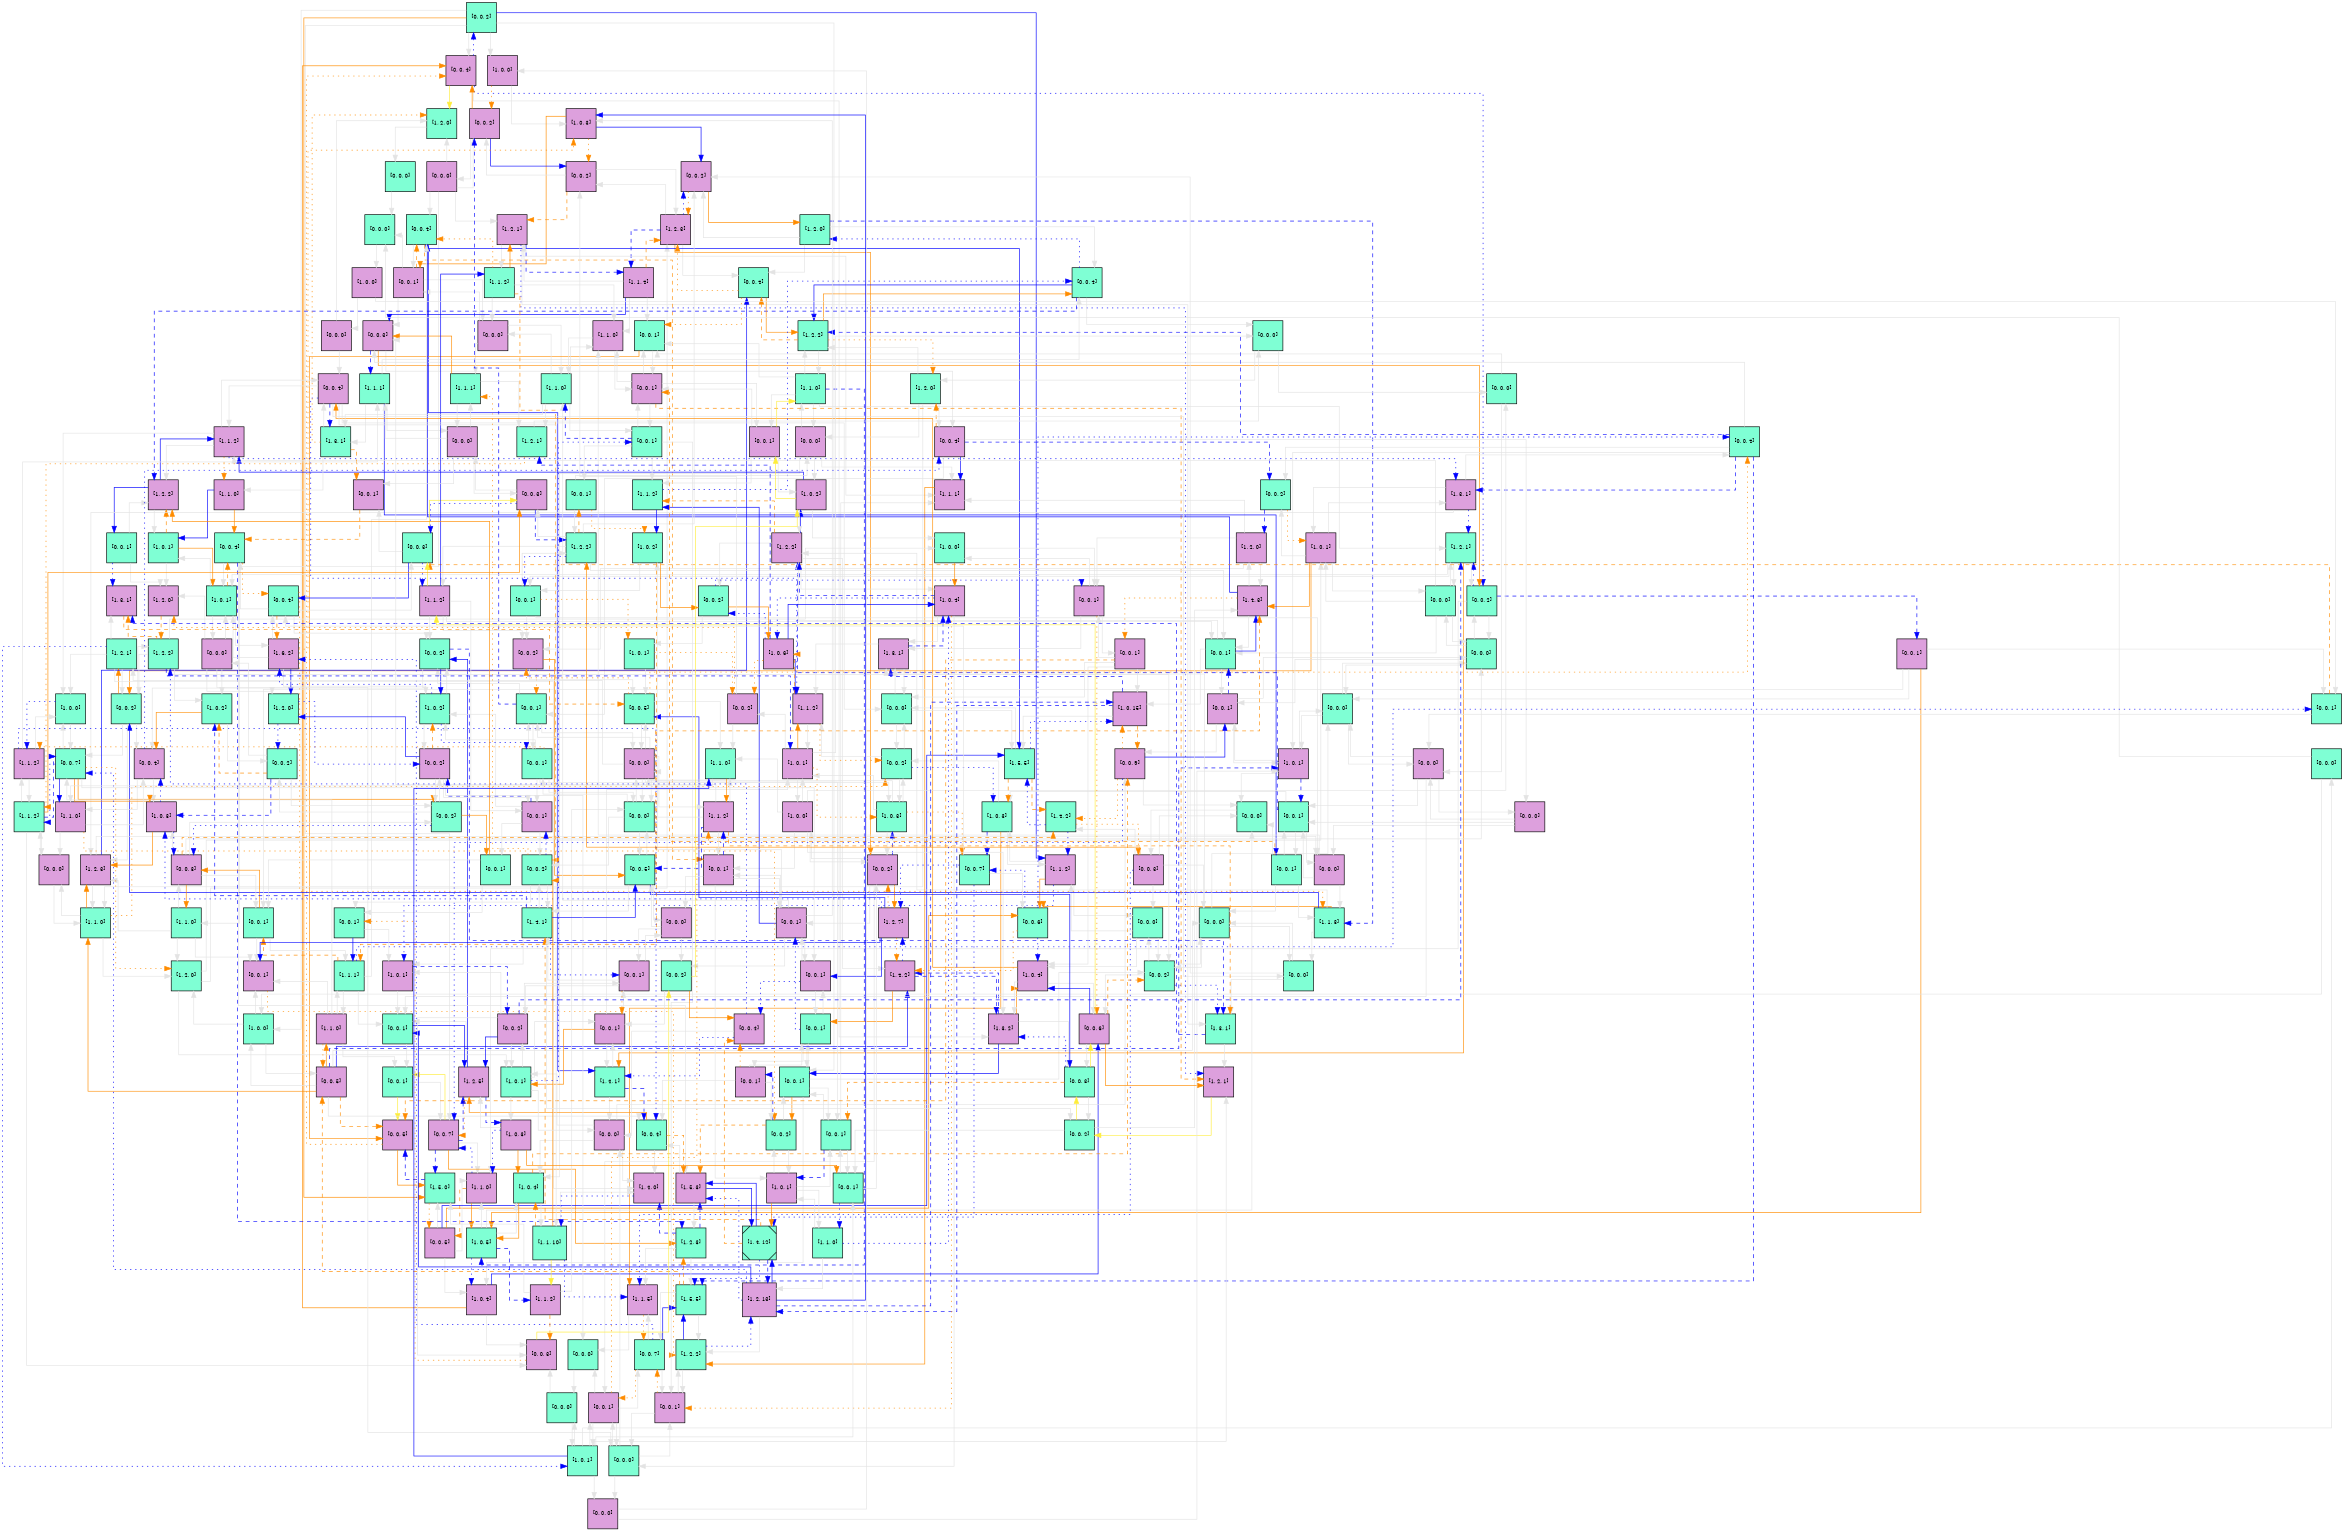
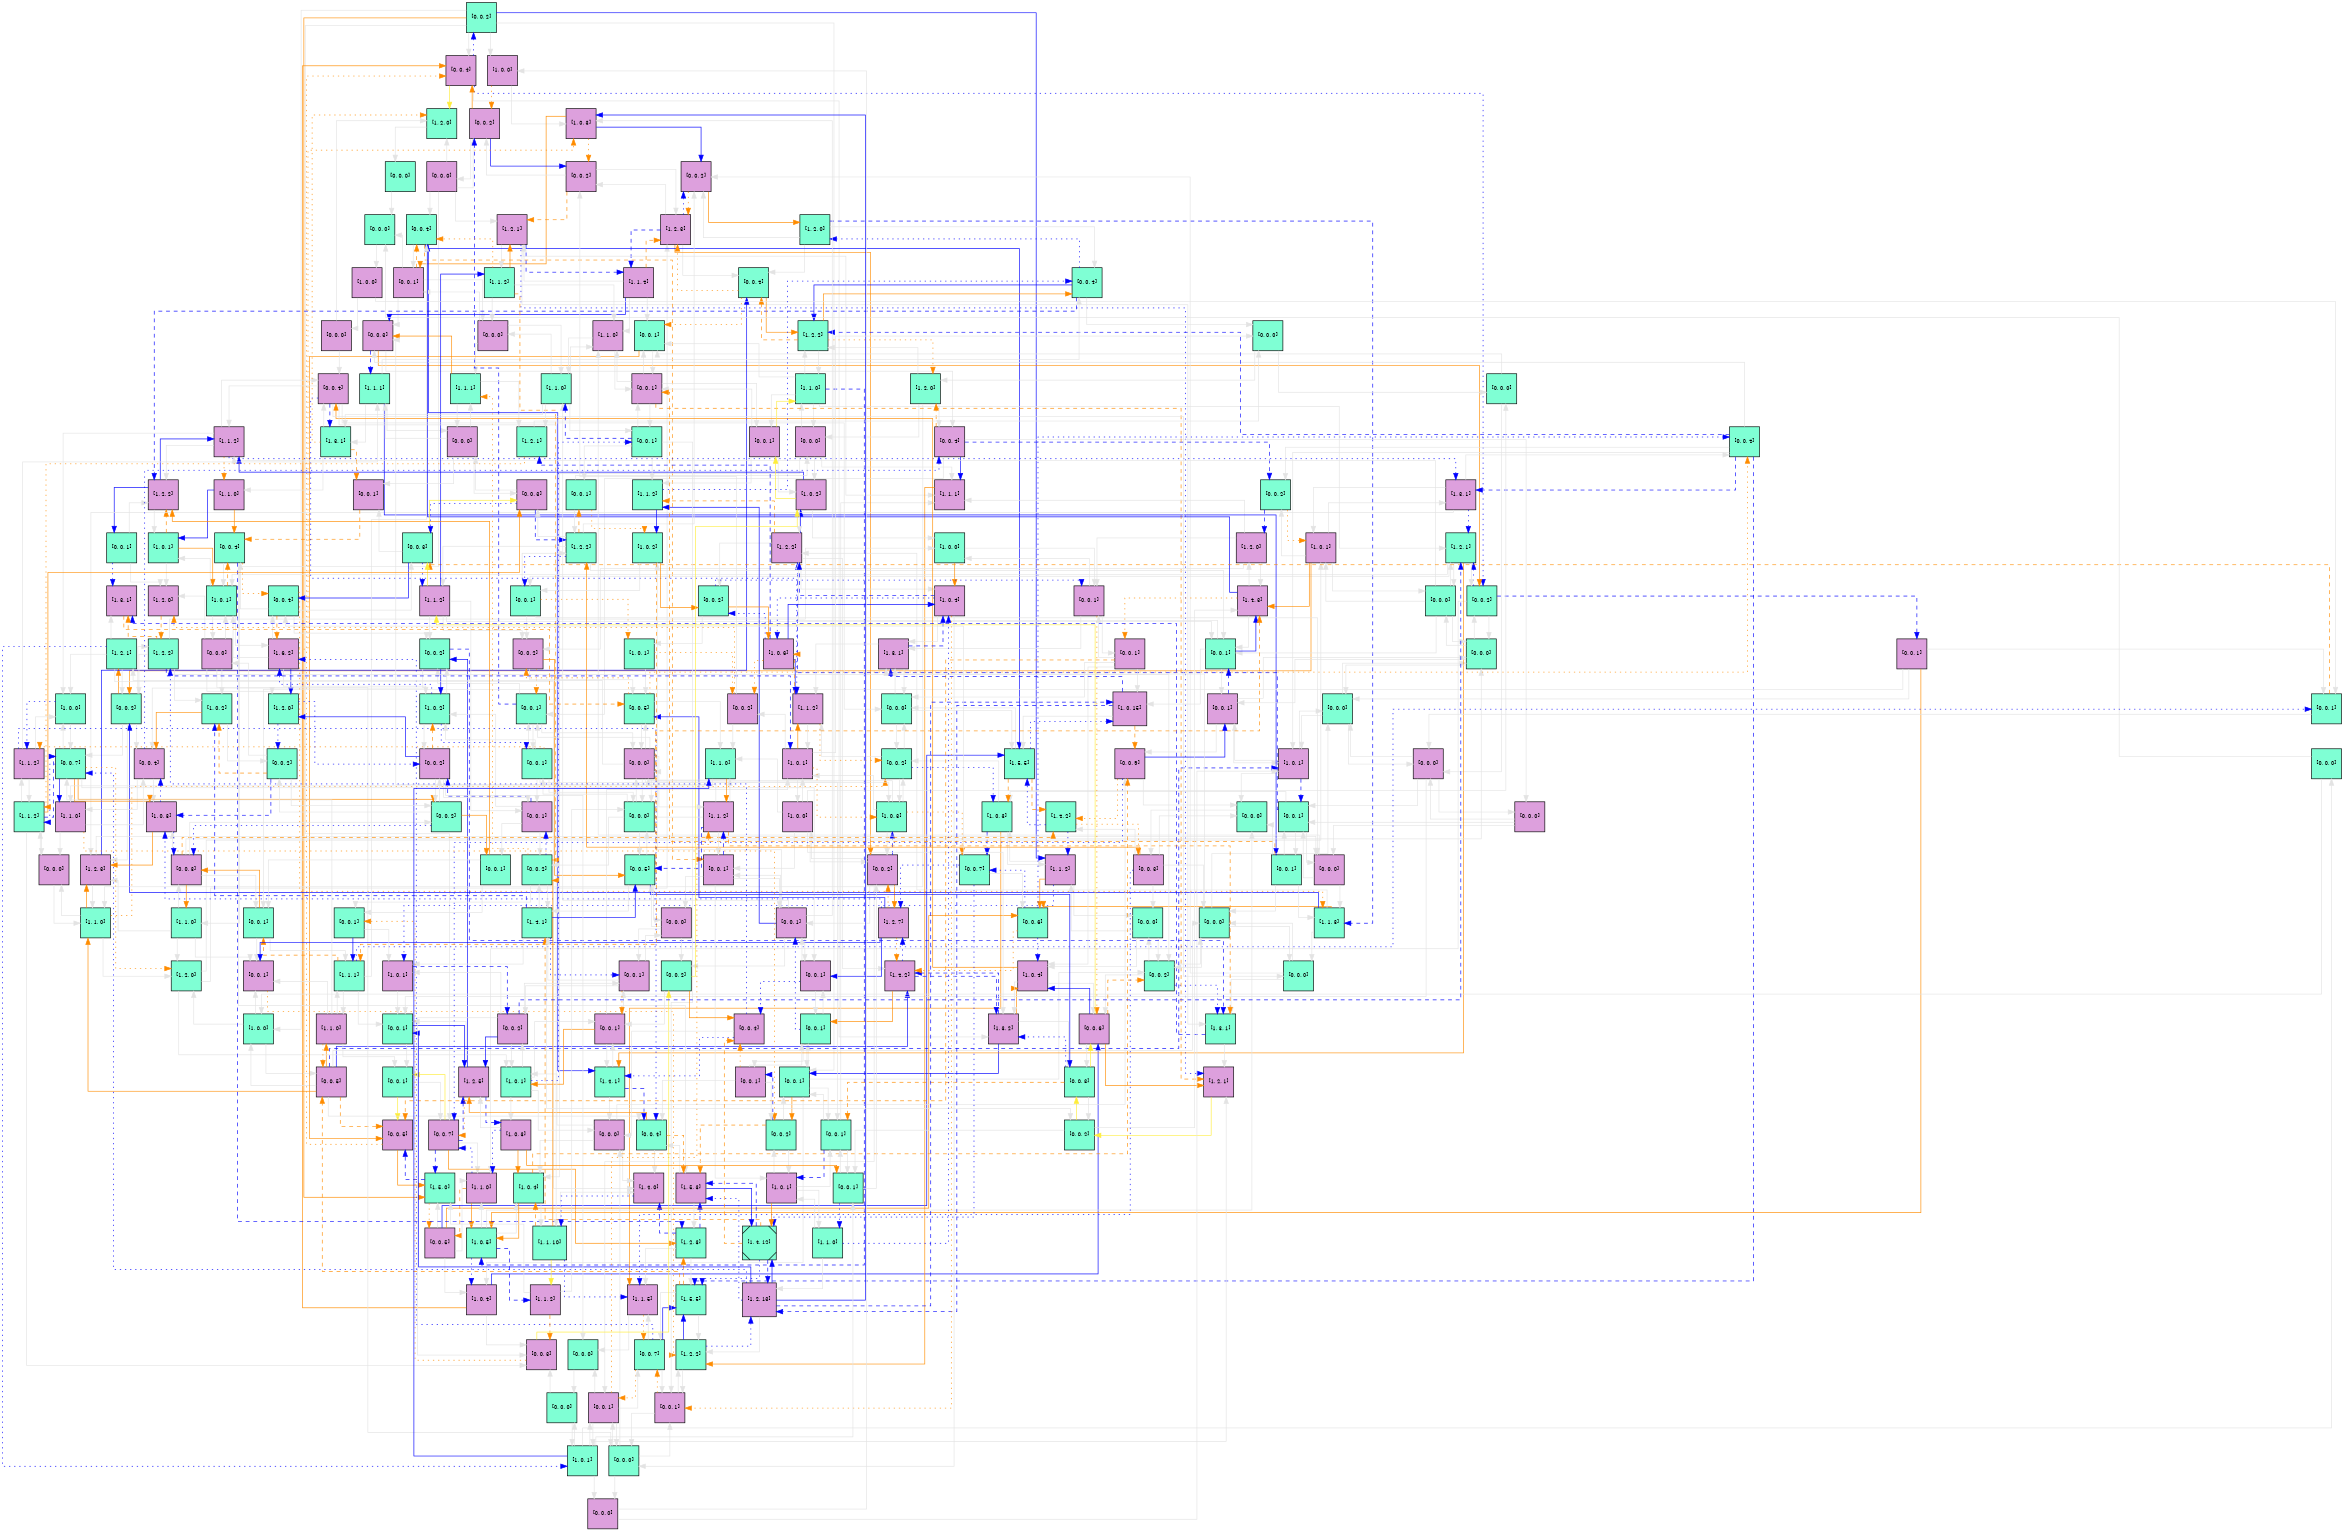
edge "[0, 0, 9]" -> "[1, 0, 15]": removed
edge "[1, 4, 12]" -> "[1, 5, 3]": style solid -> dashed
